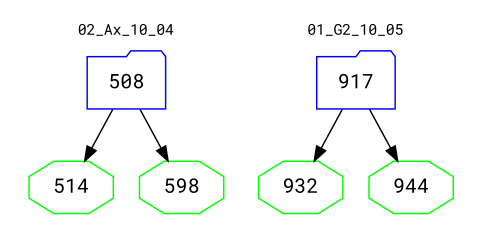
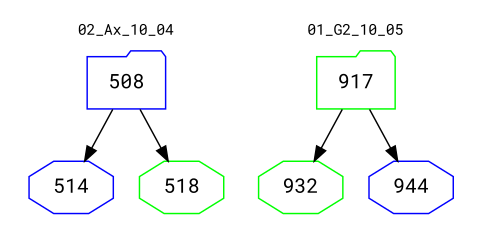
node "917": color blue -> green
node "514": color green -> blue
node "598": label "598" -> "518"
node "944": color green -> blue
